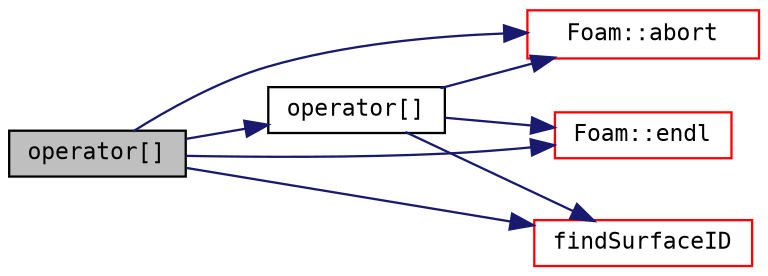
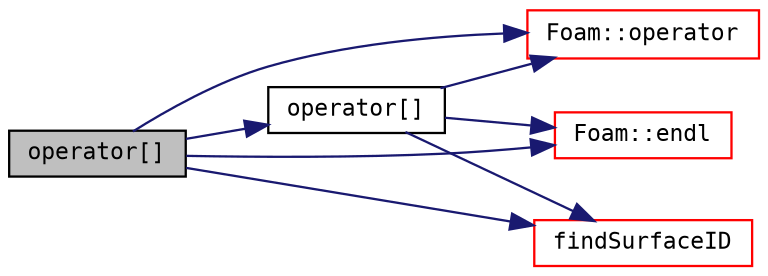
node "Foam::abort": label "Foam::abort" -> "Foam::operator"
